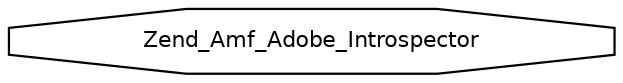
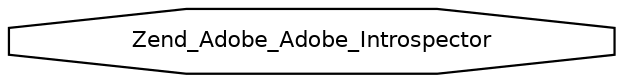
node "Zend_Amf_Adobe_Introspector": label "Zend_Amf_Adobe_Introspector" -> "Zend_Adobe_Adobe_Introspector"
